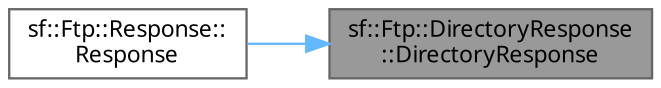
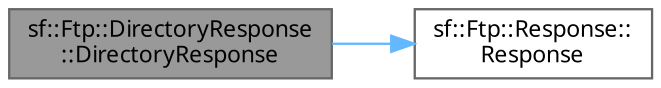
edge "sf::Ftp::Response:: Response" -> "sf::Ftp::DirectoryResponse ::DirectoryResponse": reversed
